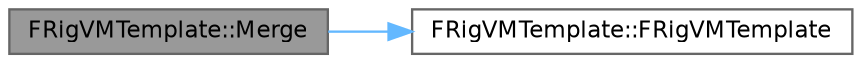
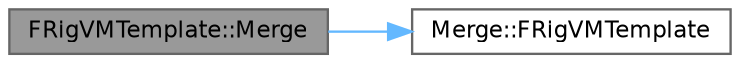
node "FRigVMTemplate::FRigVMTemplate": label "FRigVMTemplate::FRigVMTemplate" -> "Merge::FRigVMTemplate"
